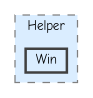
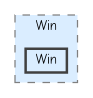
cluster "Helper": label "Helper" -> "Win"
